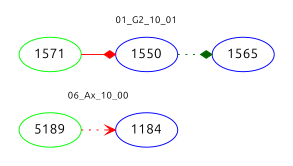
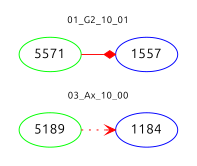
node "1571": label "1571" -> "5571"
node "1550": label "1550" -> "1557"
node "1565": removed
cluster "06_Ax_10_00": label "06_Ax_10_00" -> "03_Ax_10_00"
